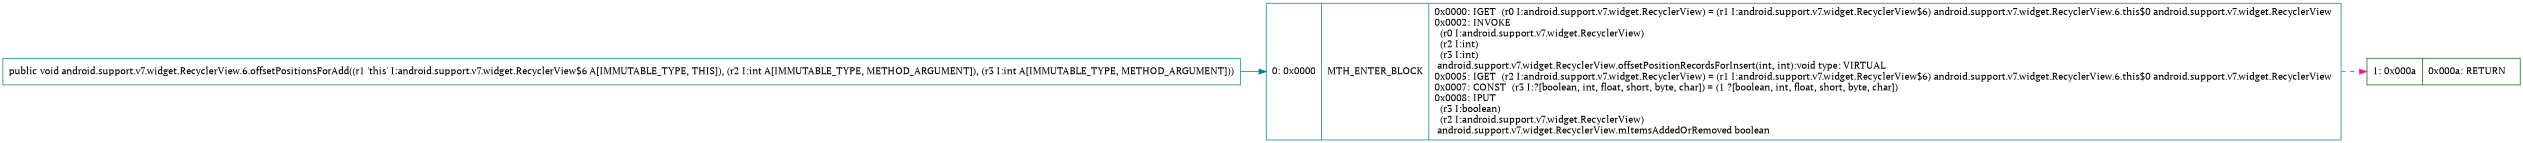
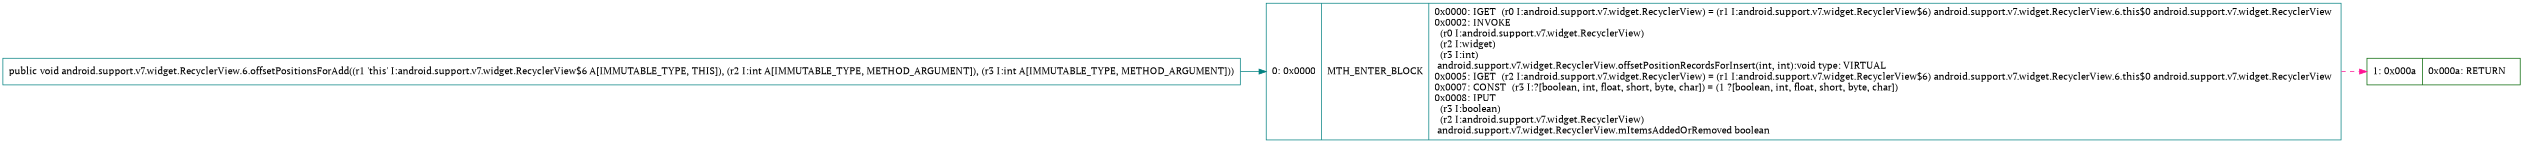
node "0: 0x0000": text "(r2 I:int)" -> "(r2 I:widget)"
